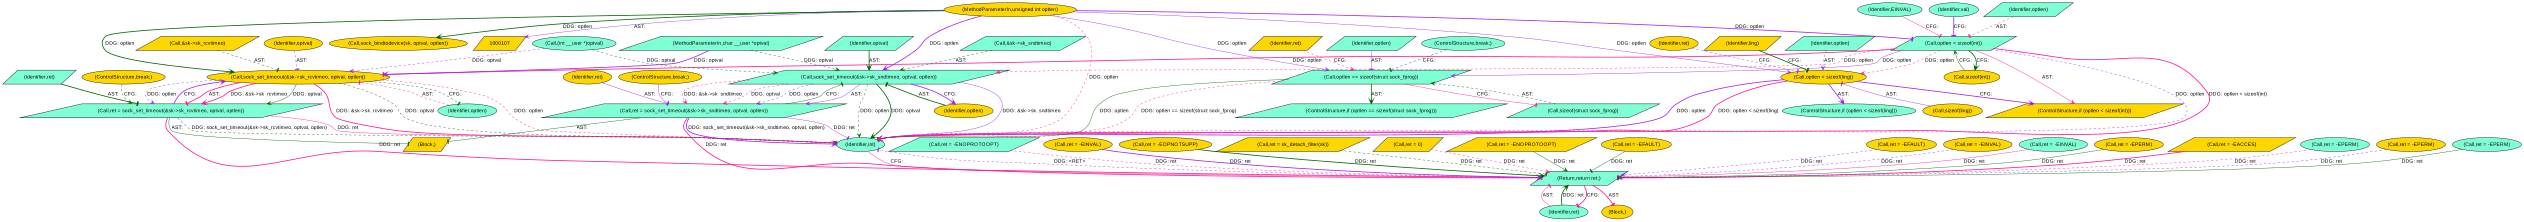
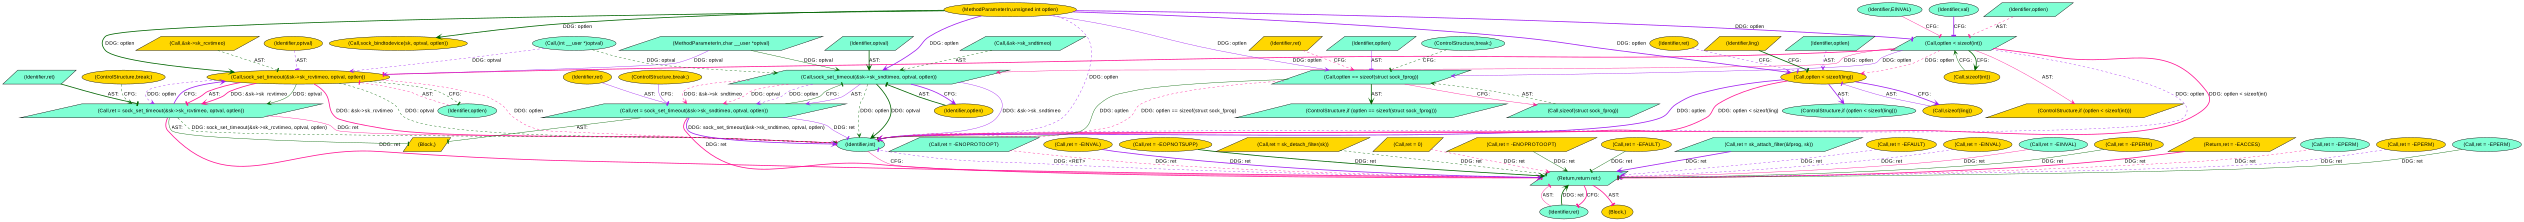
edge "(MethodParameterIn,unsigned int optlen)" -> "(Call,optlen < sizeof(ling))": style solid -> bold
node "1000107": removed
edge "(MethodParameterIn,char __user *optval)" -> "(Call,sock_set_timeout(&sk->sk_sndtimeo, optval, optlen))": style dashed -> solid
edge "(MethodParameterIn,char __user *optval)" -> "(Call,sock_set_timeout(&sk->sk_rcvtimeo, optval, optlen))": style bold -> solid
edge "(Call,optlen < sizeof(int))" -> "(Call,sock_set_timeout(&sk->sk_sndtimeo, optval, optlen))": style dashed -> solid
edge "(Call,optlen < sizeof(ling))" -> "(ControlStructure,if (optlen < sizeof(int)))": now "(Call,optlen < sizeof(ling))" -> "(Call,sizeof(ling))"
edge "(Call,optlen == sizeof(struct sock_fprog))" -> "(Call,sizeof(struct sock_fprog))": arrowhead tee -> vee
edge "(MethodParameterIn,unsigned int optlen)" -> "(Identifier,int)": color deeppink -> purple
node "(Call,ret = sk_attach_filter(&fprog, sk))": added
node "(Call,ret = -EACCES)": label "(Call,ret = -EACCES)" -> "(Return,ret = -EACCES)"
